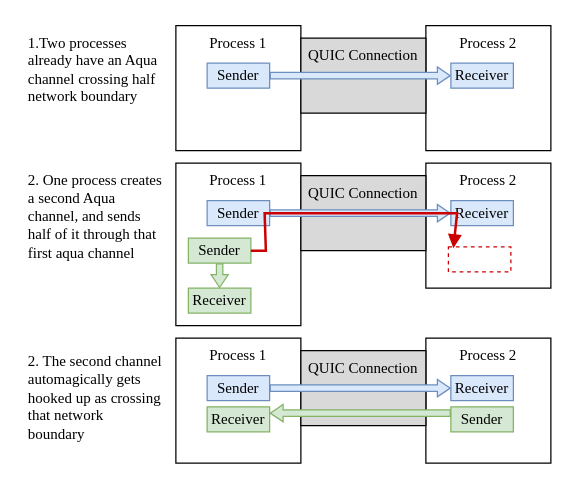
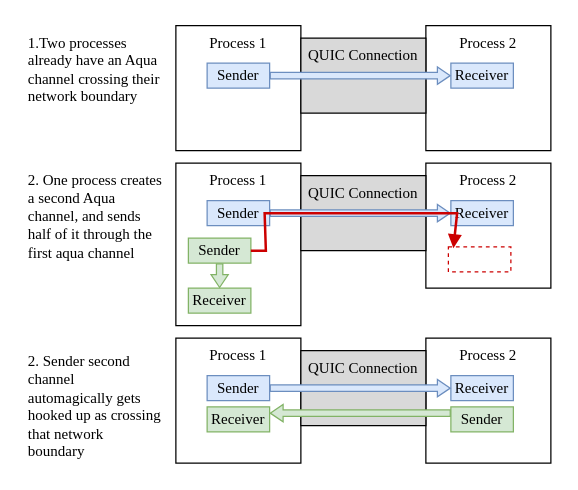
node "1.Two processes already have an Aqua channel crossing half network boundary": label "1.Two processes already have an Aqua channel crossing half network boundary" -> "1.Two processes already have an Aqua channel crossing their network boundary"
node "2. One process creates a second Aqua channel, and sends half of it through that first aqua channel": label "2. One process creates a second Aqua channel, and sends half of it through that first aqua channel" -> "2. One process creates a second Aqua channel, and sends half of it through the first aqua channel"
node "2. The second channel automagically gets hooked up as crossing that network boundary": label "2. The second channel automagically gets hooked up as crossing that network boundary" -> "2. Sender second channel automagically gets hooked up as crossing that network boundary"
